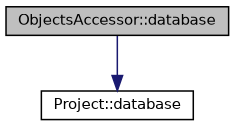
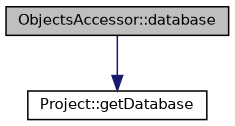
node "Project::database": label "Project::database" -> "Project::getDatabase"
